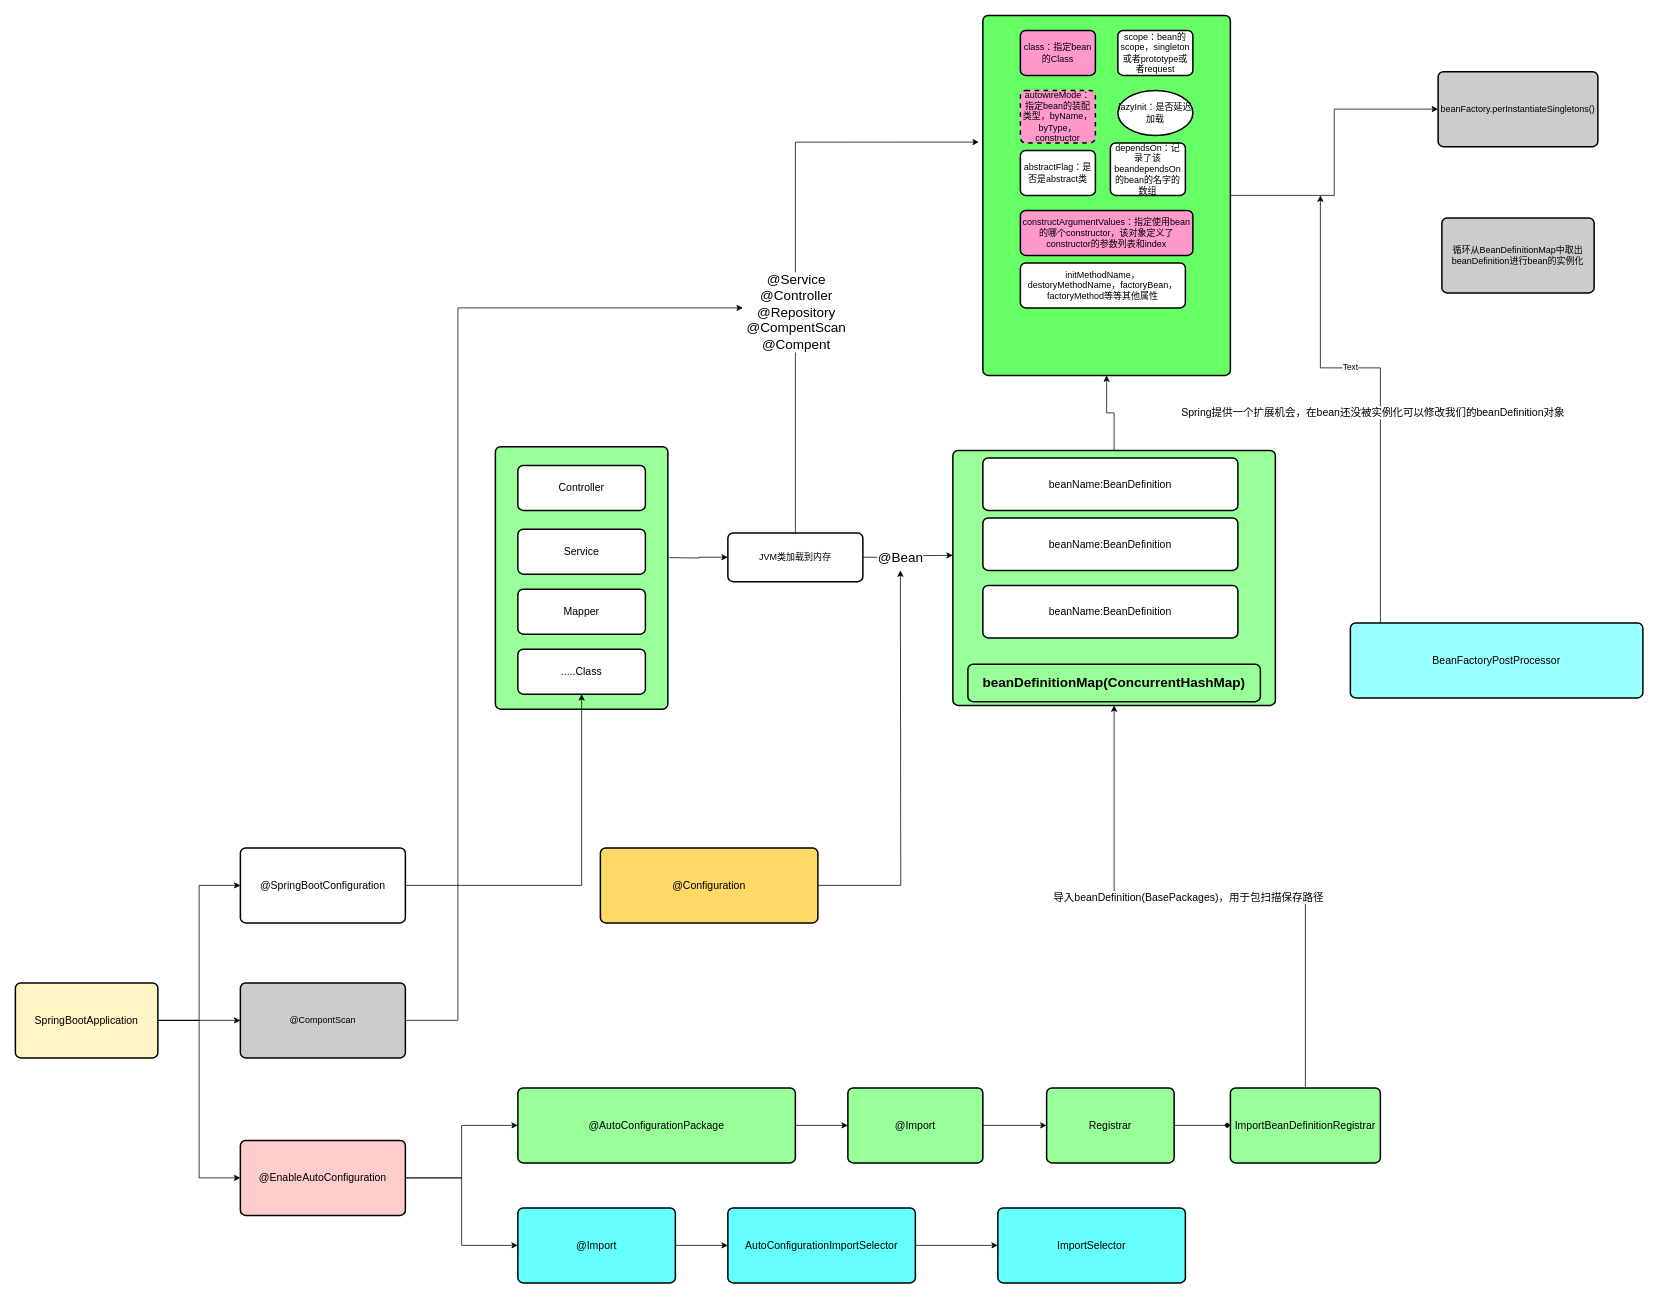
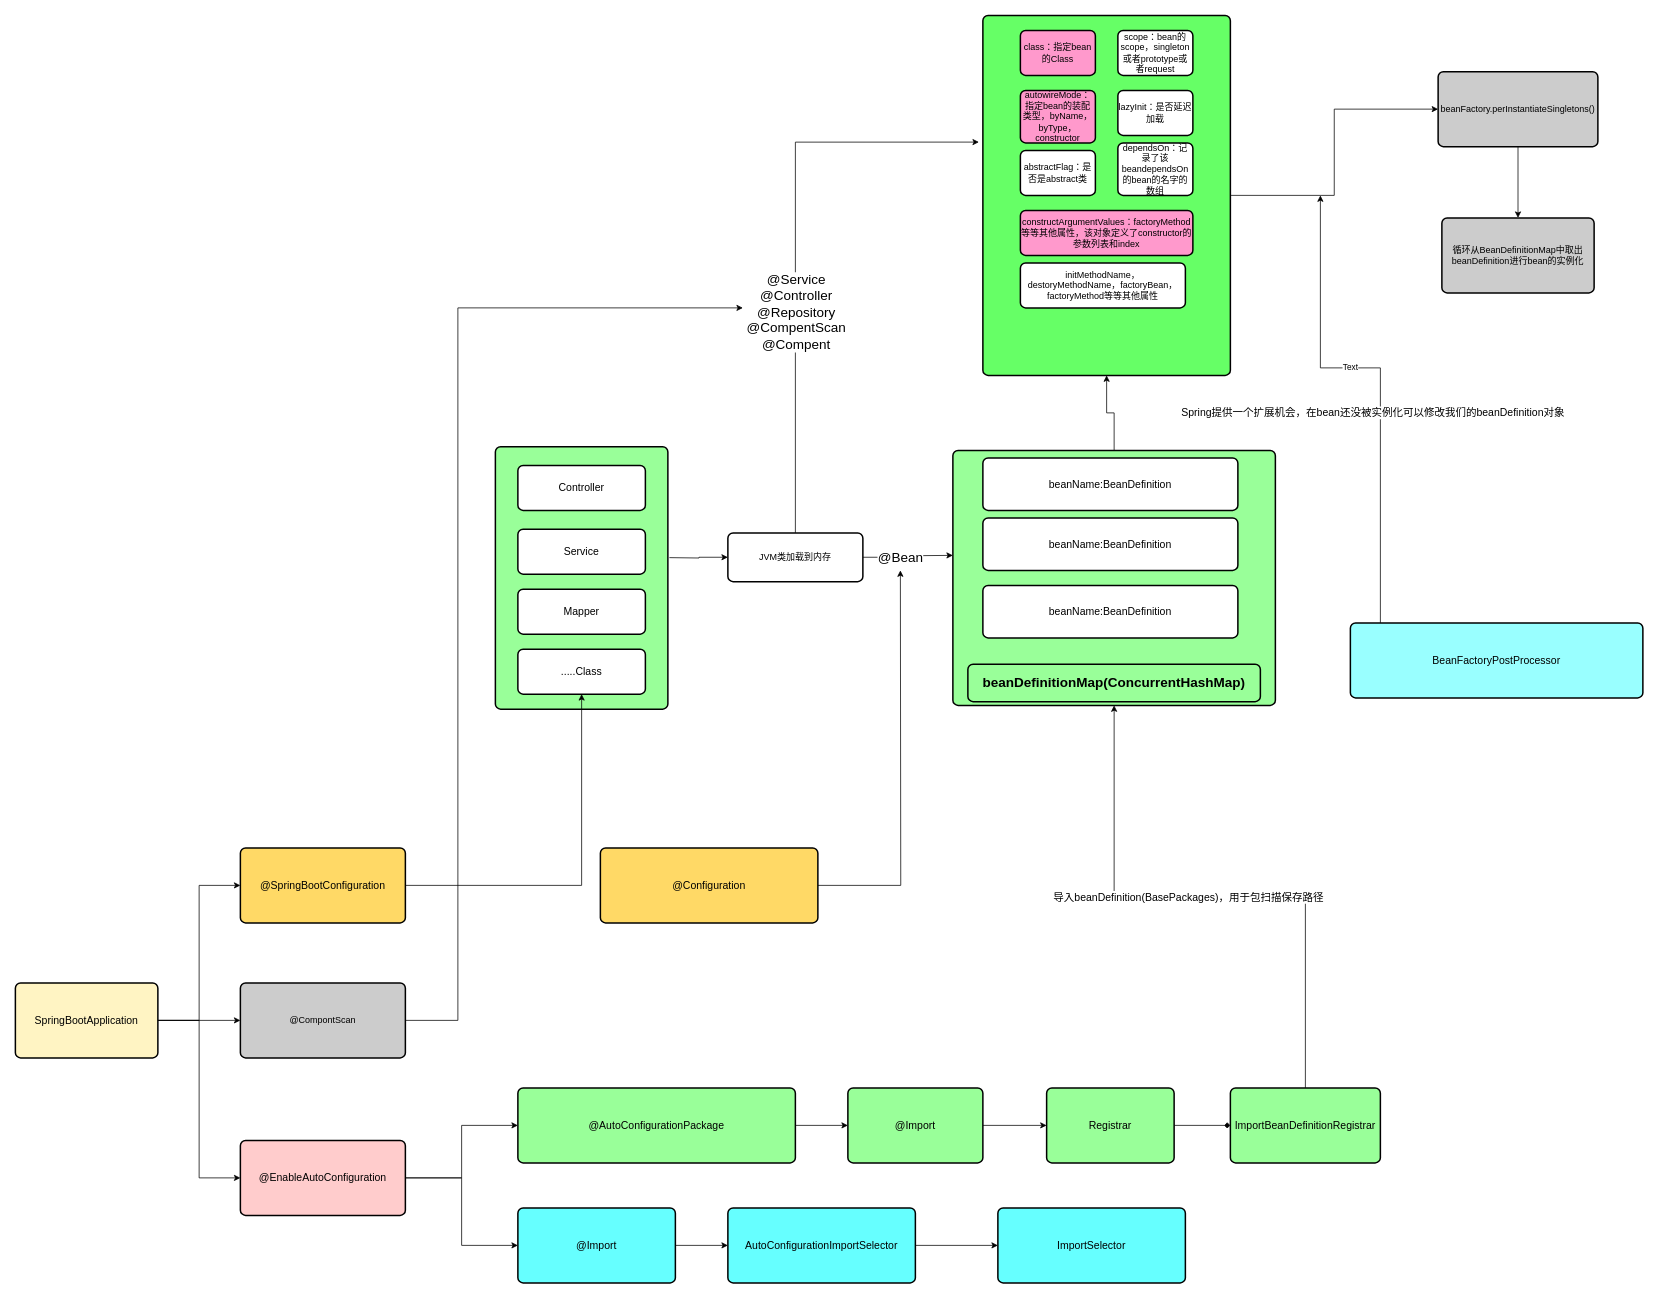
node "lazyInit：是否延迟加载": shape ellipse -> rounded rectangle
node "autowireMode：指定bean的装配类型，byName，byType，constructor": style dashed -> solid
node "dependsOn：记录了该beandependsOn的bean的名字的数组": moved (1148, 169) -> (1155, 169)
edge "beanFactory.perInstantiateSingletons()" -> "循环从BeanDefinitionMap中取出beanDefinition进行bean的实例化": added
node "constructArgumentValues：指定使用bean的哪个constructor，该对象定义了constructor的参数列表和index": label "constructArgumentValues：指定使用bean的哪个constructor，该对象定义了constructor的参数列表和index" -> "constructArgumentValues：factoryMethod等等其他属性，该对象定义了constructor的参数列表和index"
node "@SpringBootConfiguration": fillcolor #ffffff -> #ffd966
